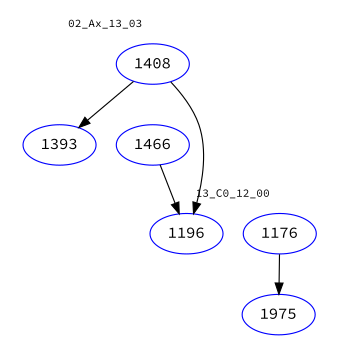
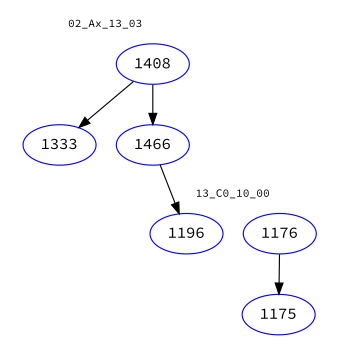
edge "1408" -> "1196": now "1408" -> "1466"
node "1393": label "1393" -> "1333"
cluster "13_C0_12_00": label "13_C0_12_00" -> "13_C0_10_00"
node "1975": label "1975" -> "1175"
